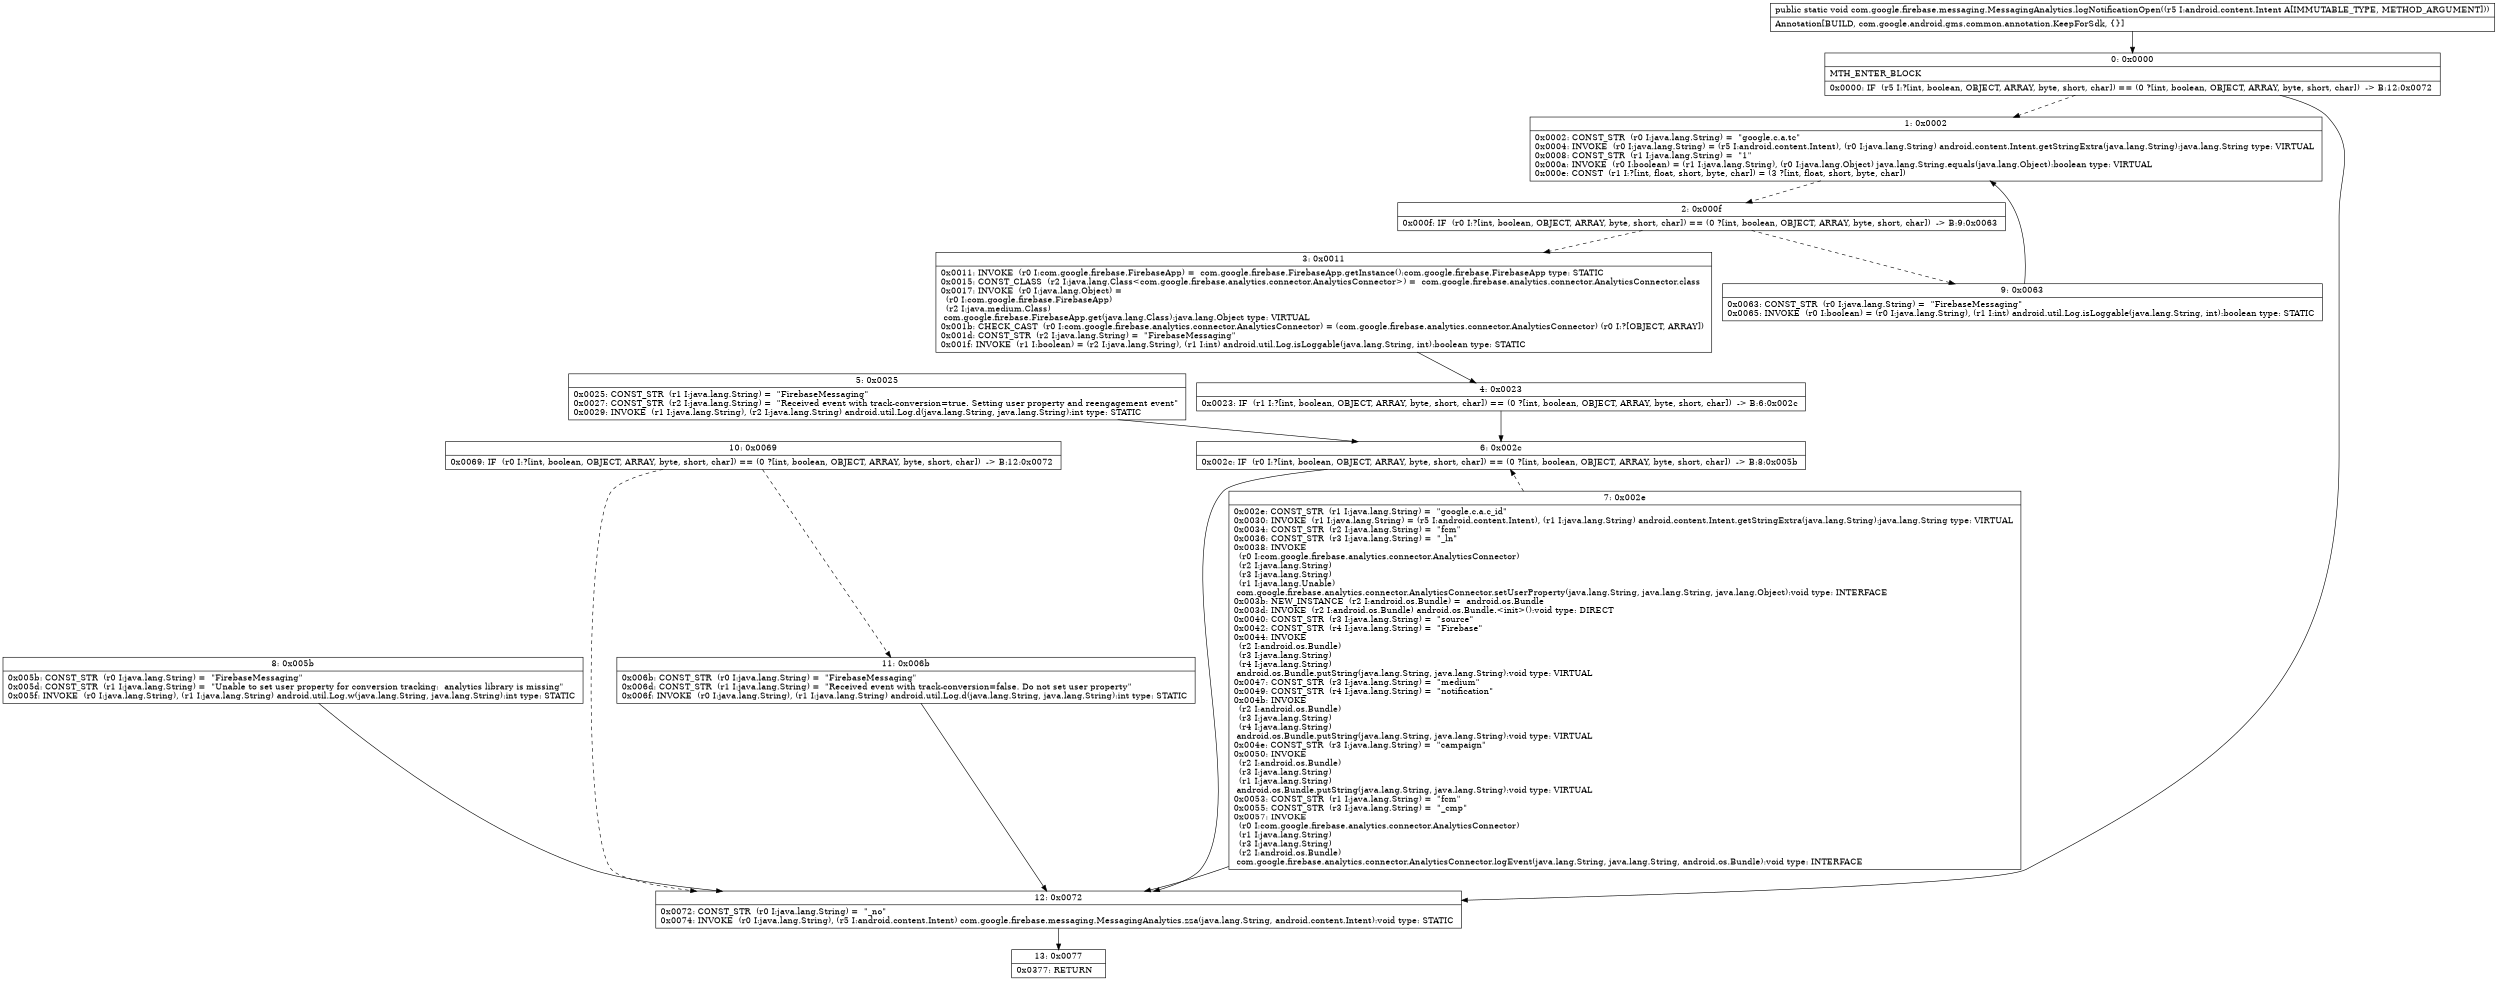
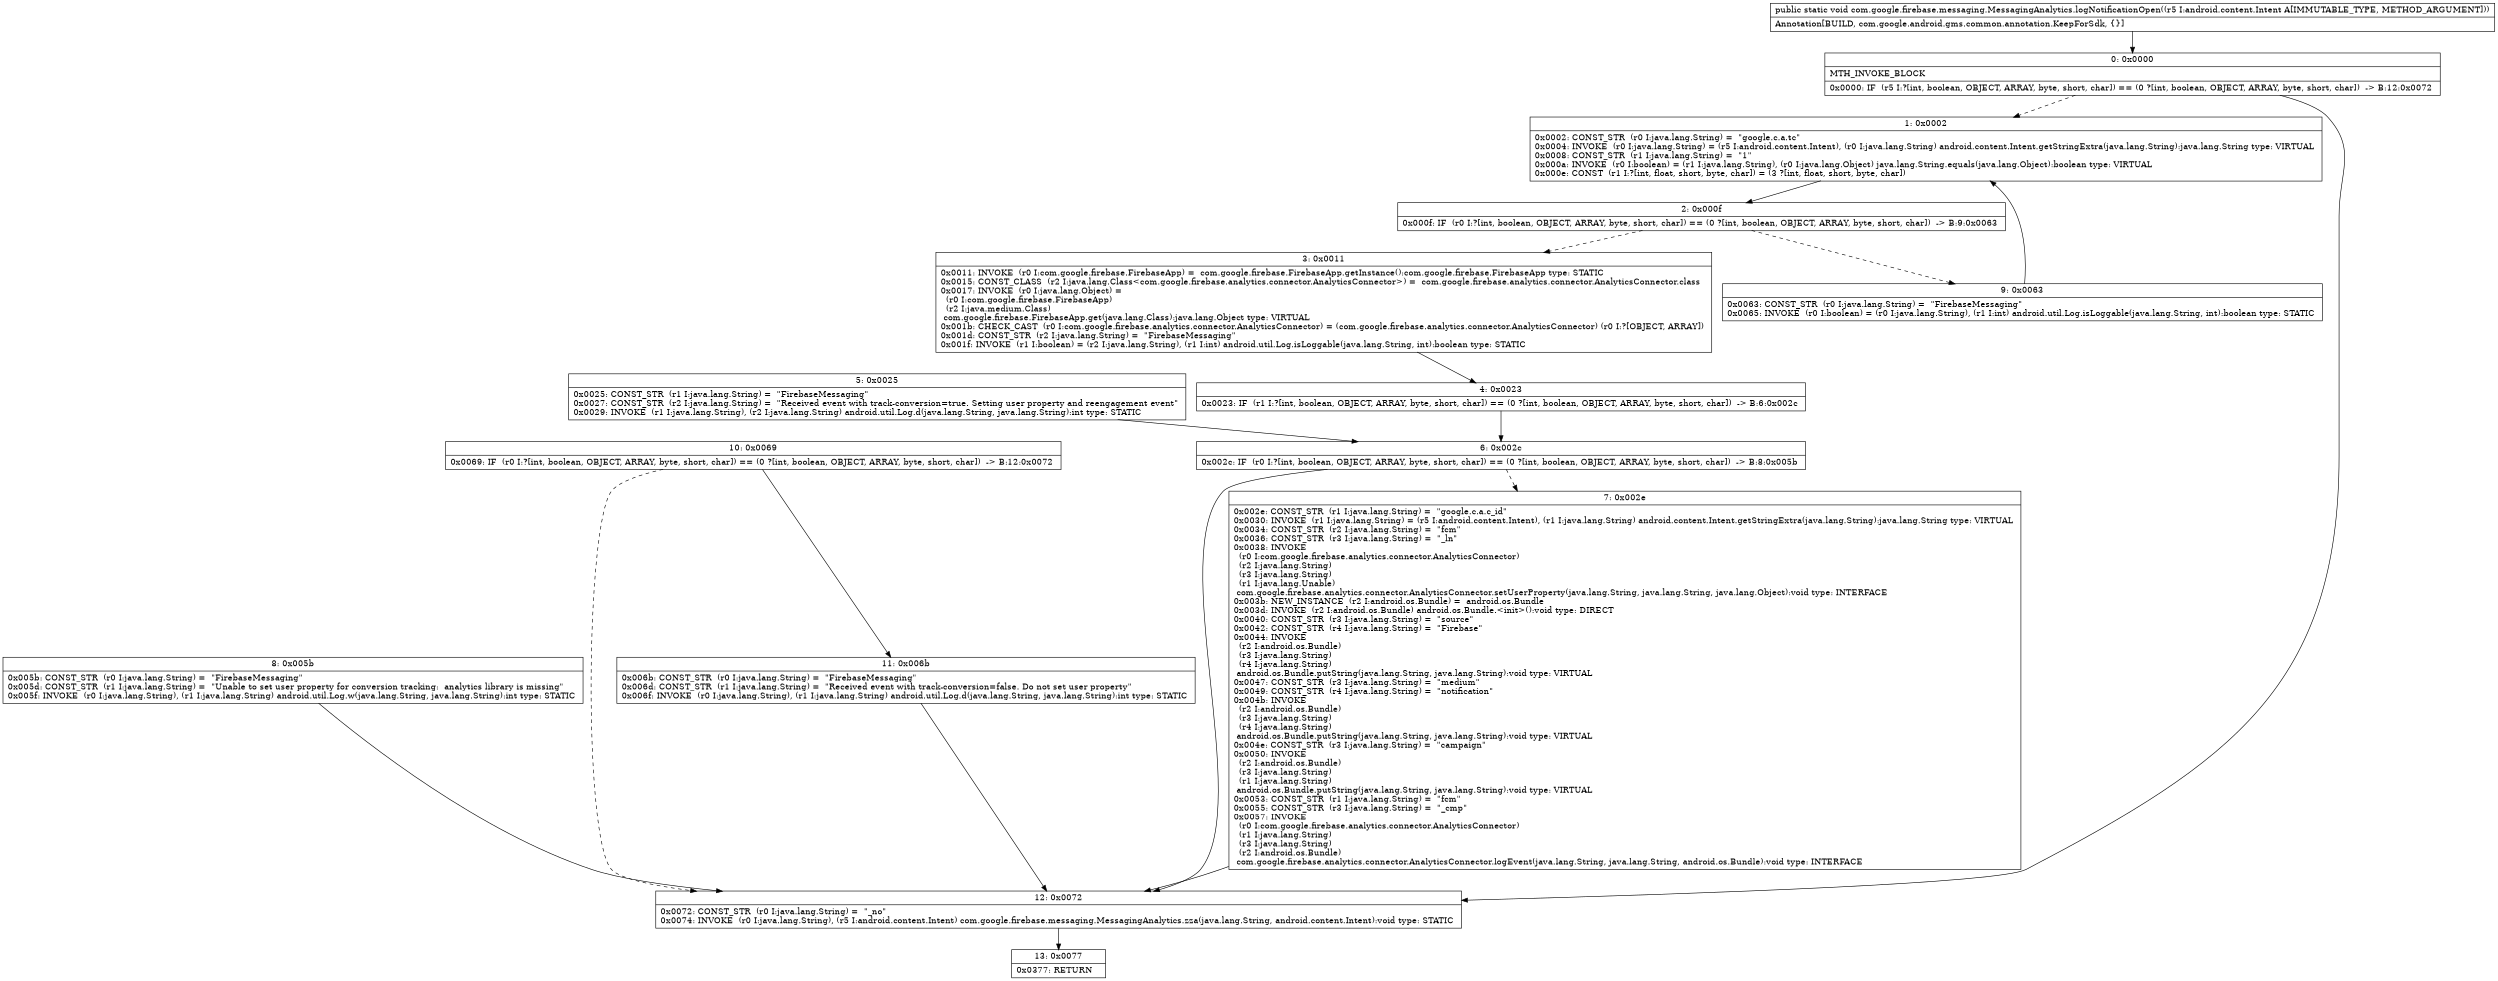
node "0: 0x0000": text "MTH_ENTER_BLOCK" -> "MTH_INVOKE_BLOCK"
edge "1: 0x0002" -> "2: 0x000f": style dashed -> solid
edge "7: 0x002e" -> "6: 0x002c": reversed
edge "10: 0x0069" -> "11: 0x006b": style dashed -> solid
